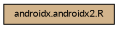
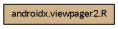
node "androidx.androidx2.R": label "androidx.androidx2.R" -> "androidx.viewpager2.R"
